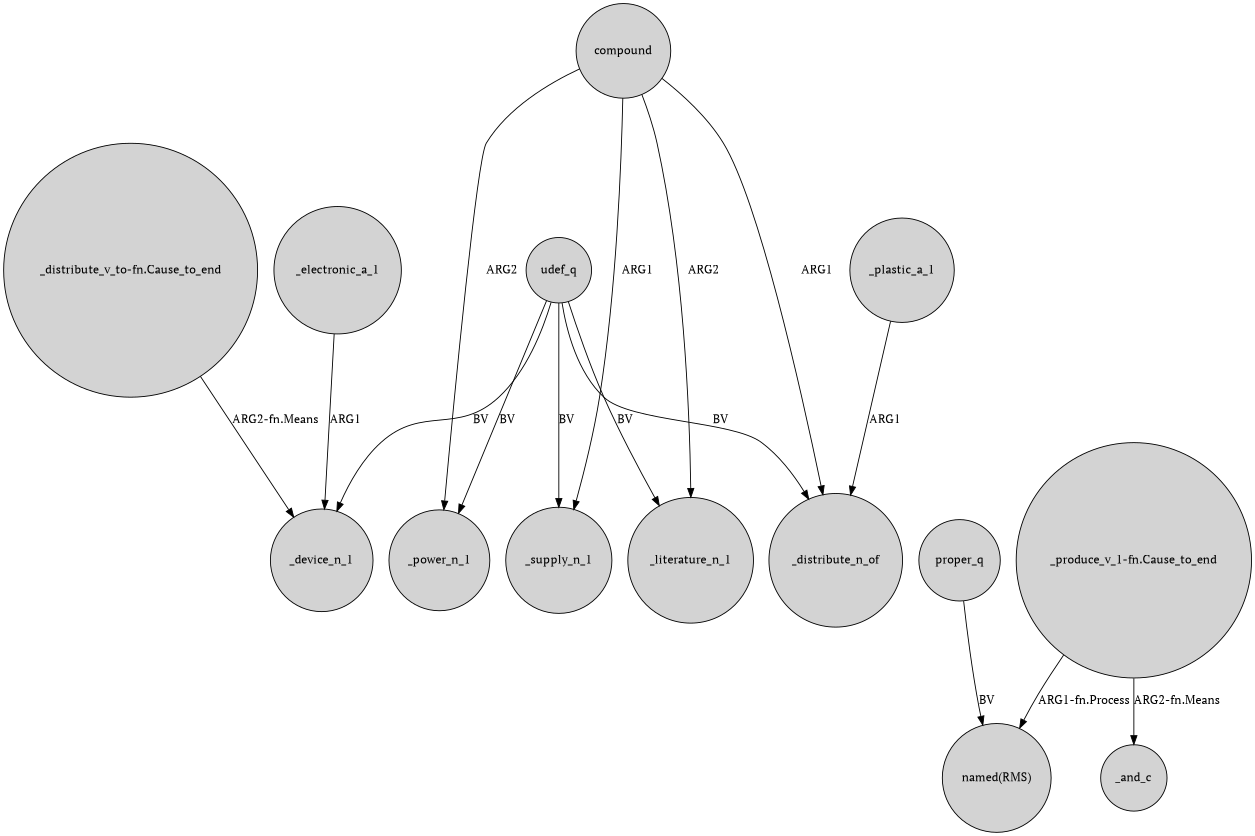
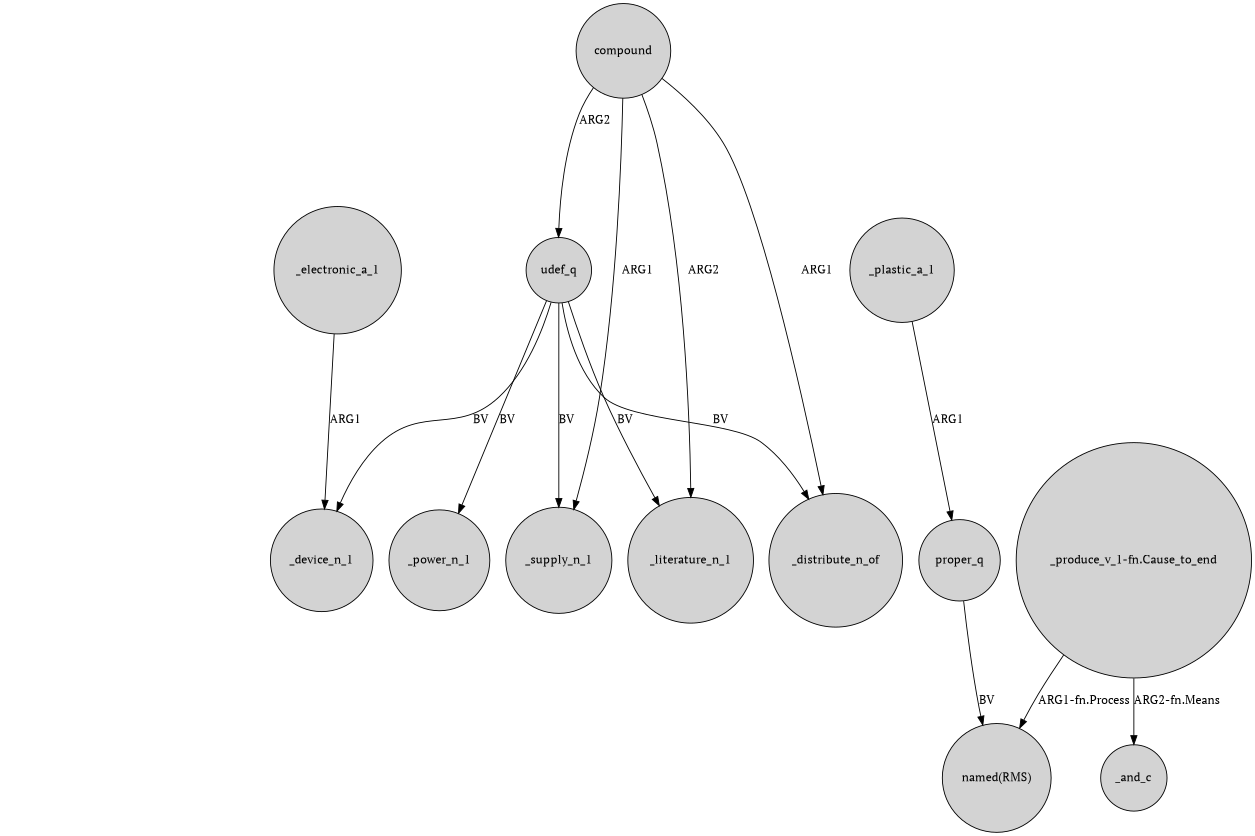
edge "compound" -> "_power_n_1": now "compound" -> "udef_q"
node "_distribute_v_to-fn.Cause_to_end": removed
edge "_plastic_a_1" -> "_distribute_n_of": now "_plastic_a_1" -> "proper_q"
